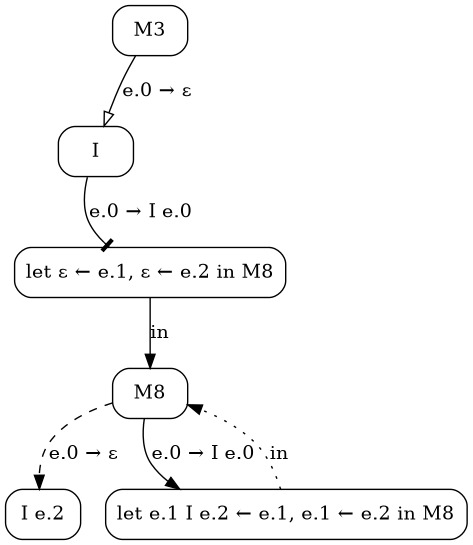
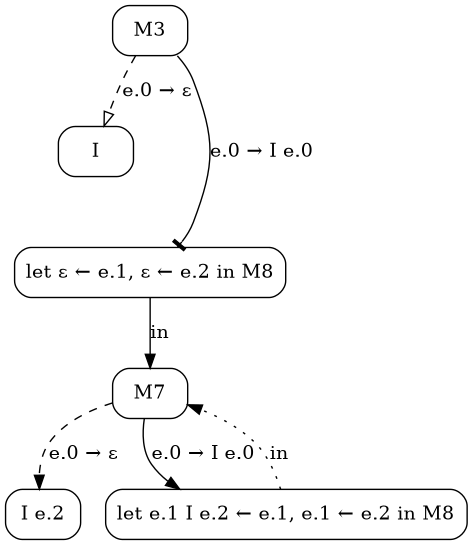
edge "M3" -> "I": style solid -> dashed
edge "I" -> "let ε ← e.1, ε ← e.2 in M8": now "M3" -> "let ε ← e.1, ε ← e.2 in M8"
node "M8": label "M8" -> "M7"
